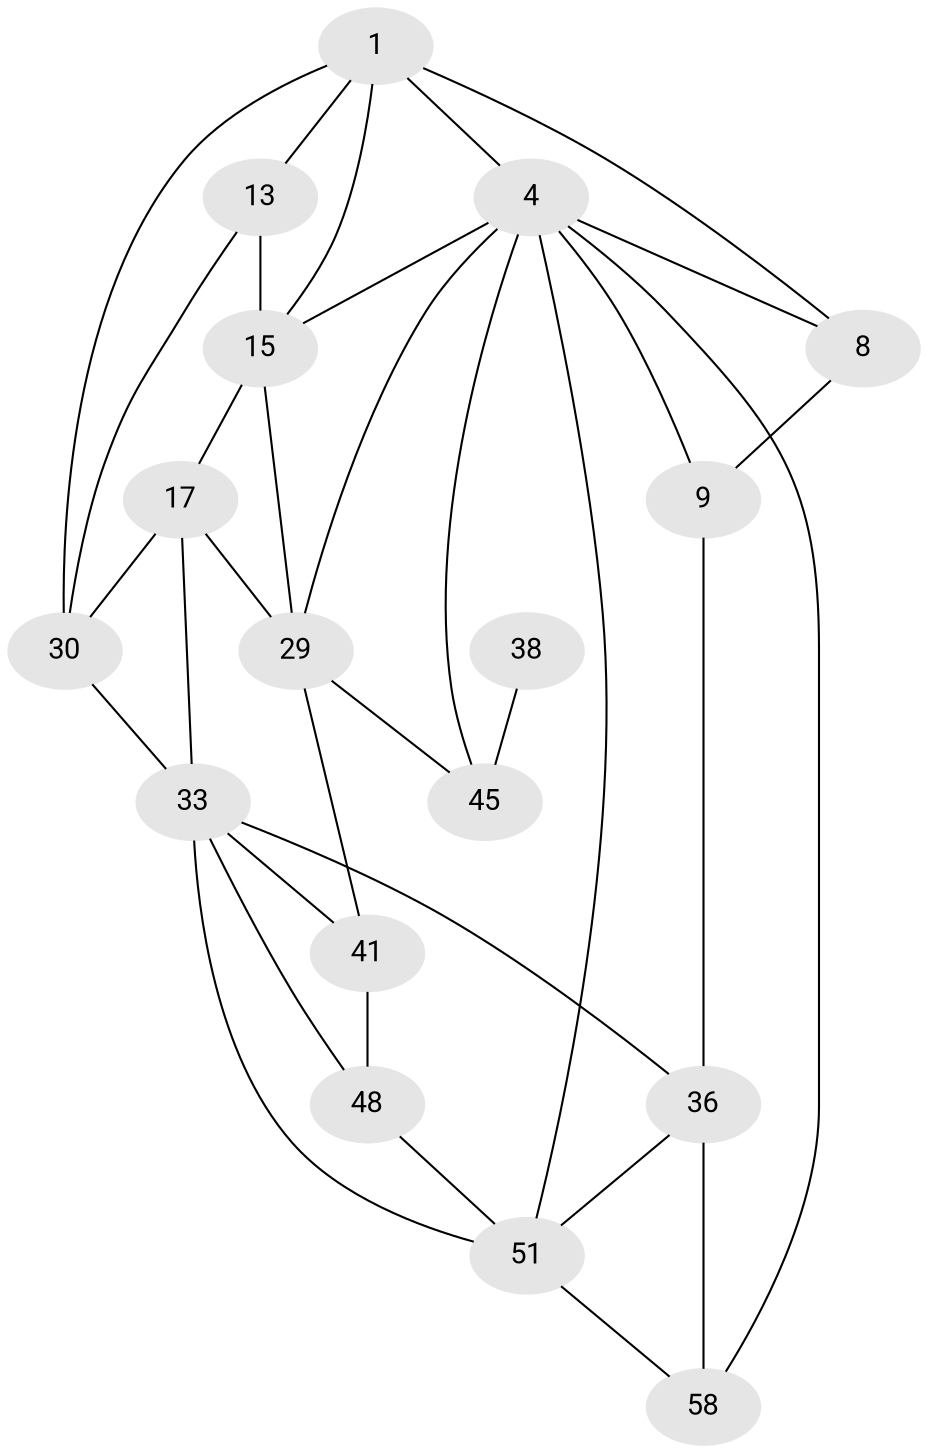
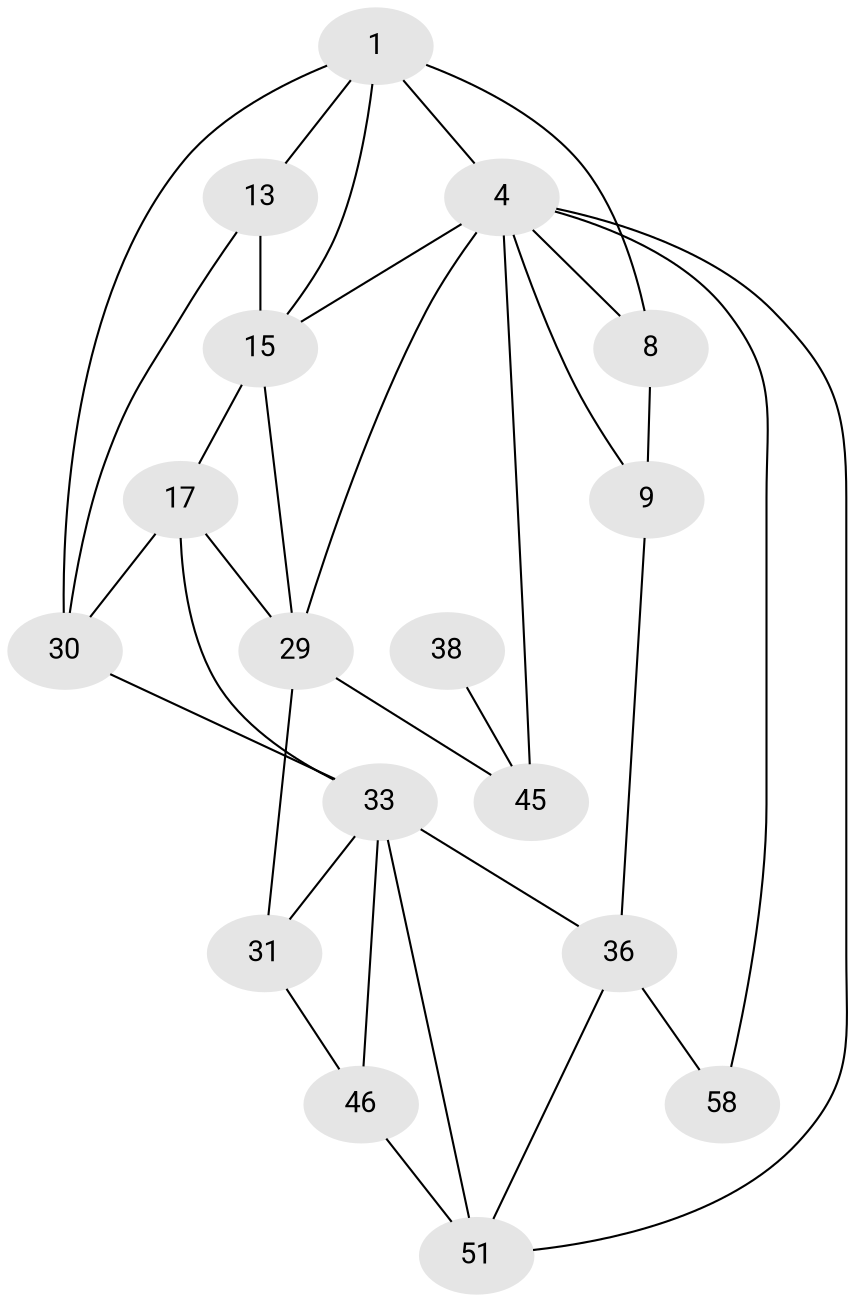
node "41": label "41" -> "31"
node "48": label "48" -> "46"
edge "51" -- "58": removed
